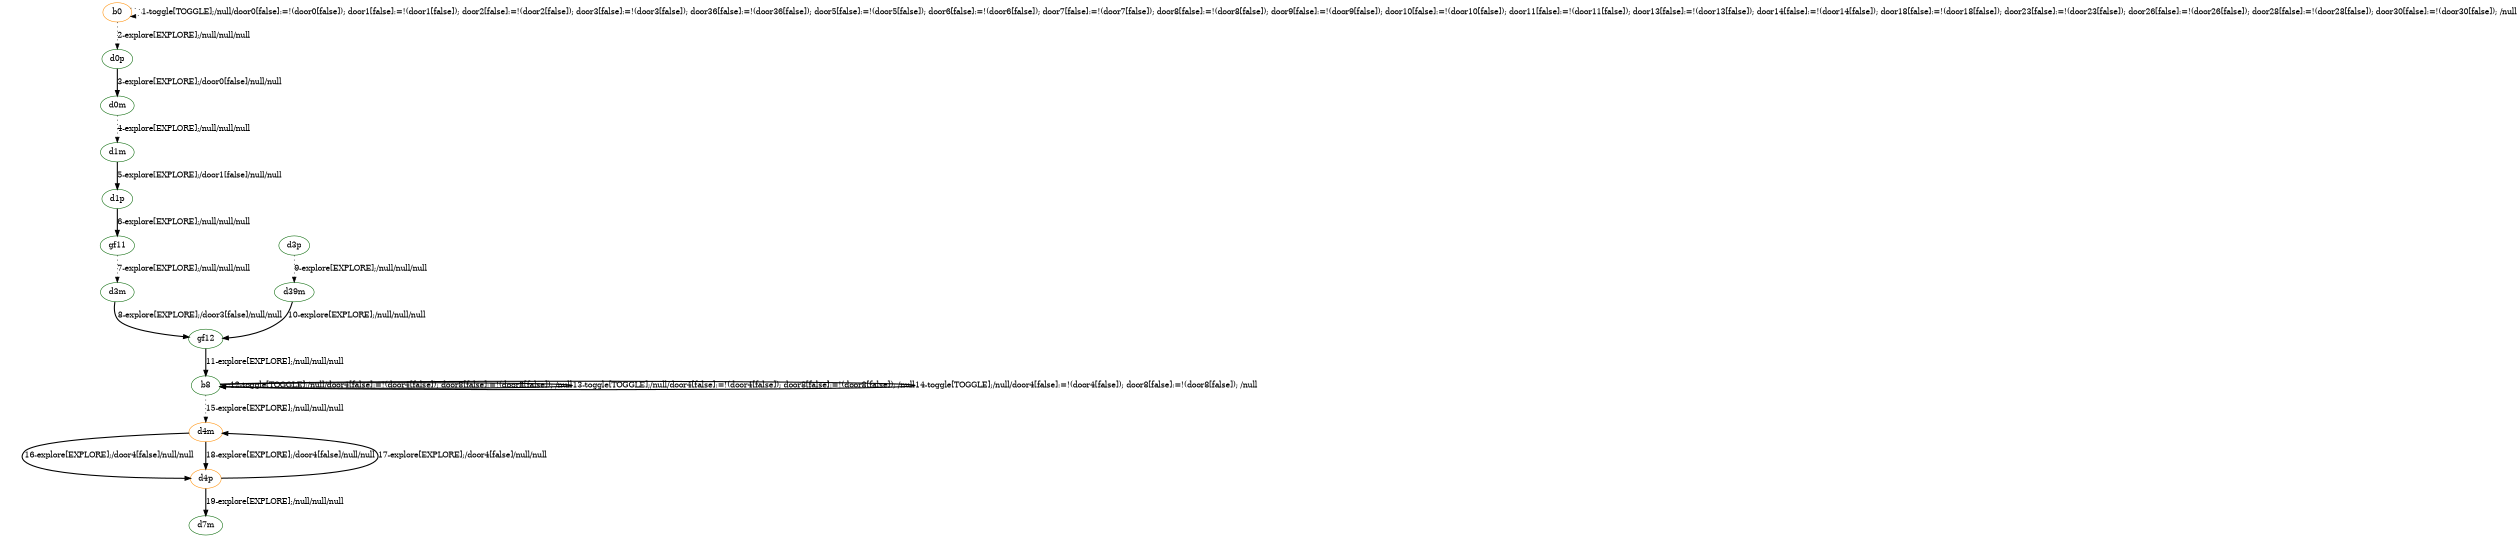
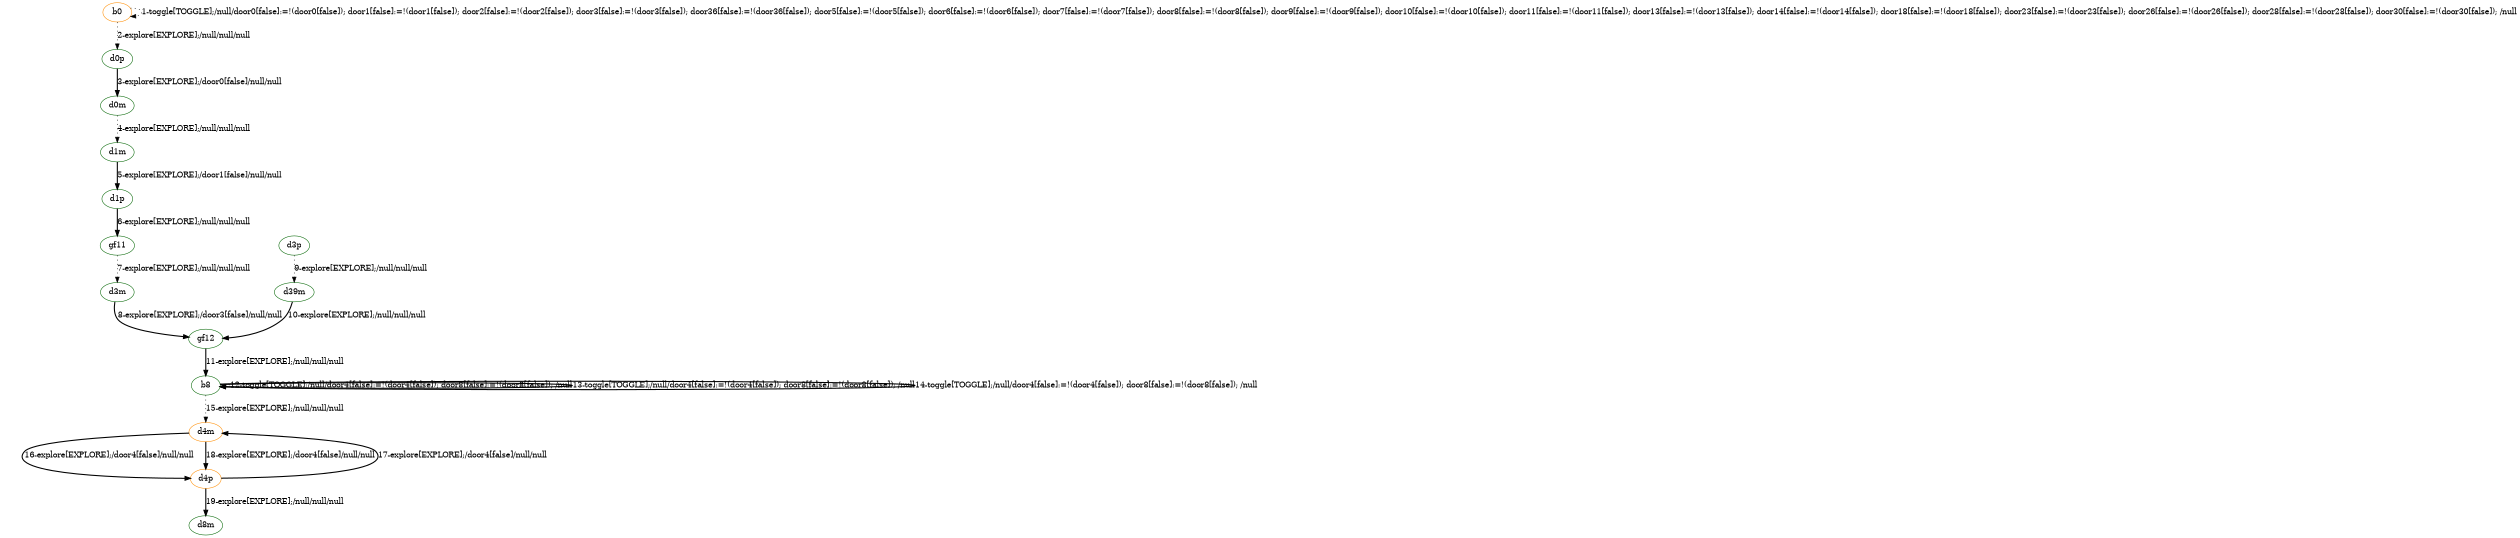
node "d7m": label "d7m" -> "d8m"
